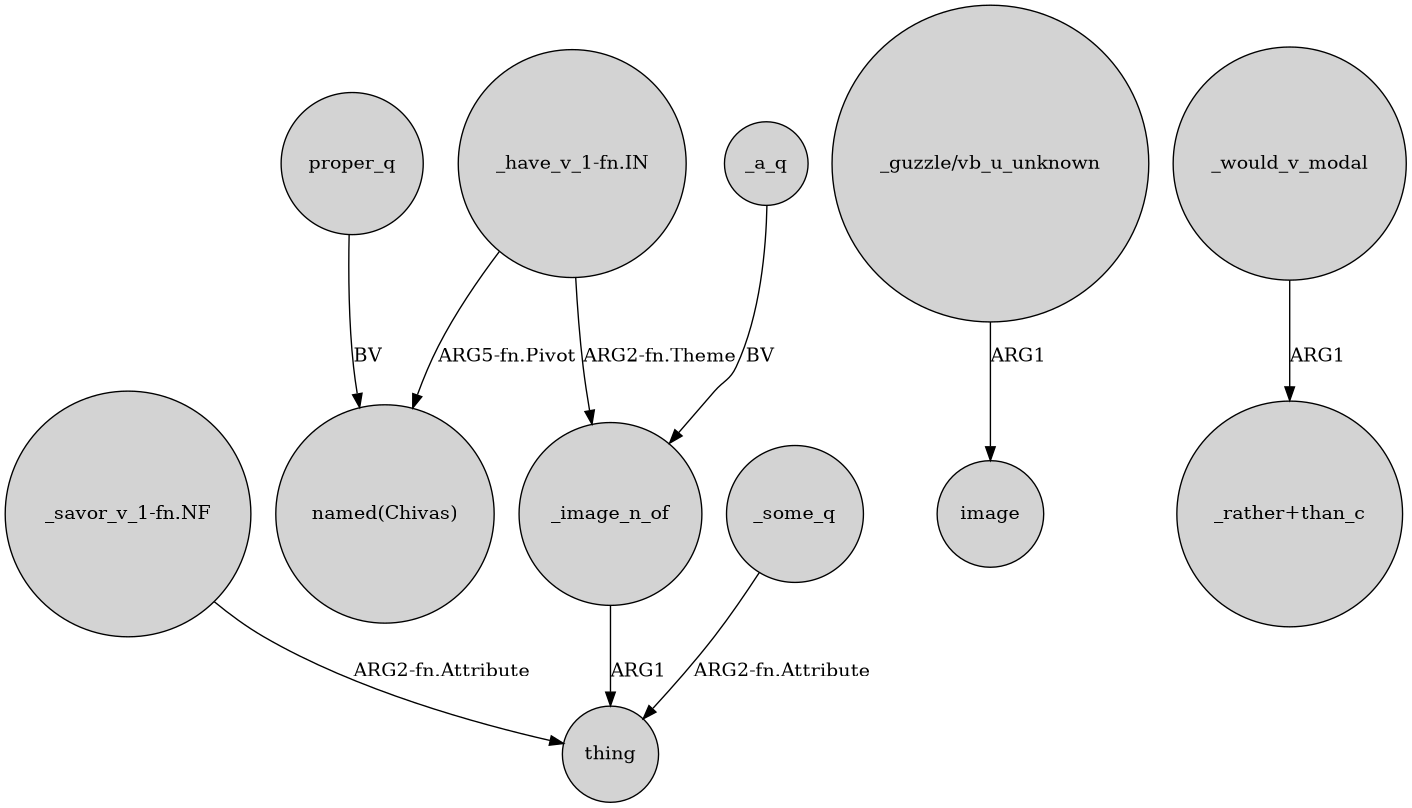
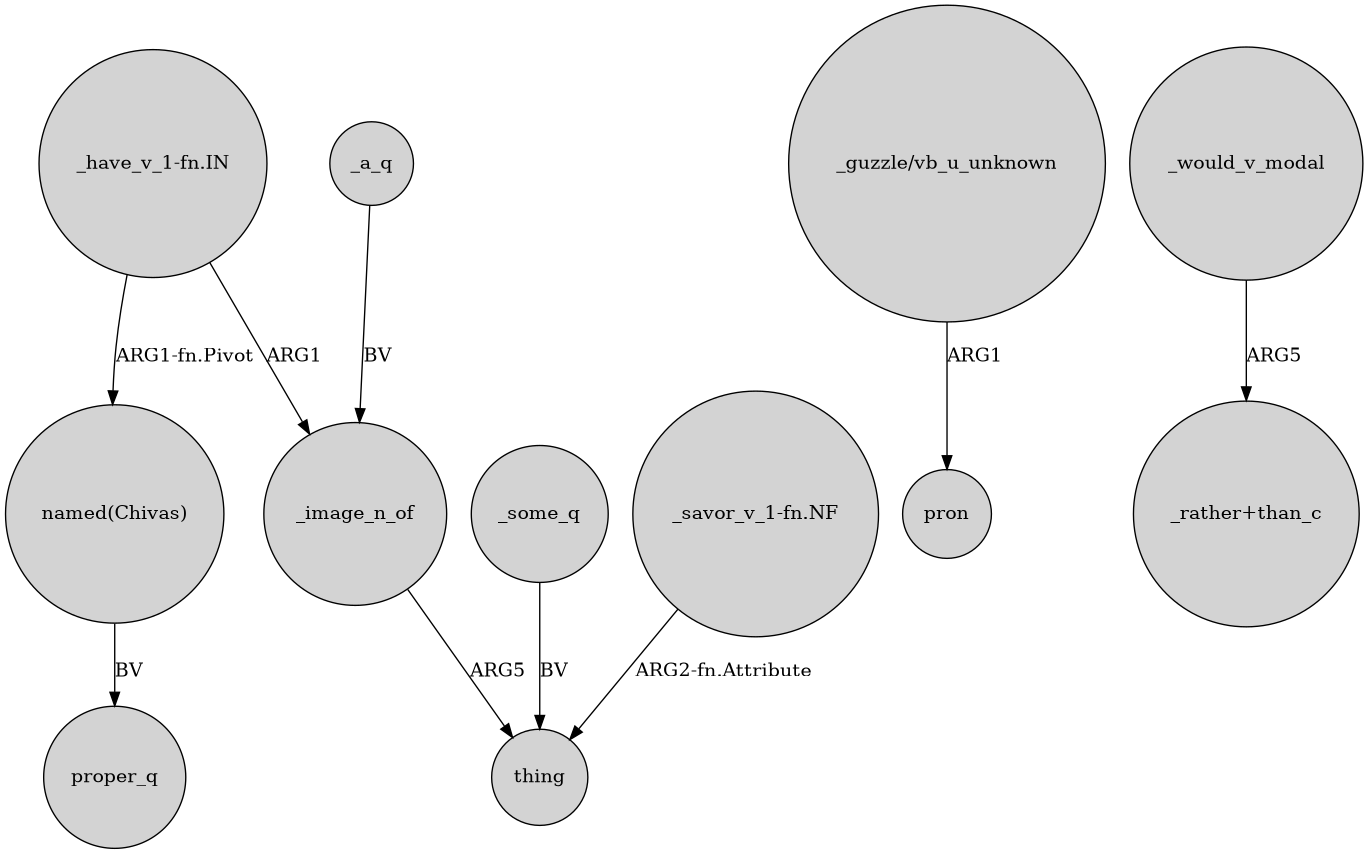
edge "proper_q" -> "named(Chivas)": reversed
edge "_have_v_1-fn.IN" -> "named(Chivas)": label "ARG5-fn.Pivot" -> "ARG1-fn.Pivot"
edge "_have_v_1-fn.IN" -> "_image_n_of": label "ARG2-fn.Theme" -> "ARG1"
edge "_would_v_modal" -> "_rather+than_c": label "ARG1" -> "ARG5"
node "image": label "image" -> "pron"
edge "_image_n_of" -> "thing": label "ARG1" -> "ARG5"
edge "_some_q" -> "thing": label "ARG2-fn.Attribute" -> "BV"
